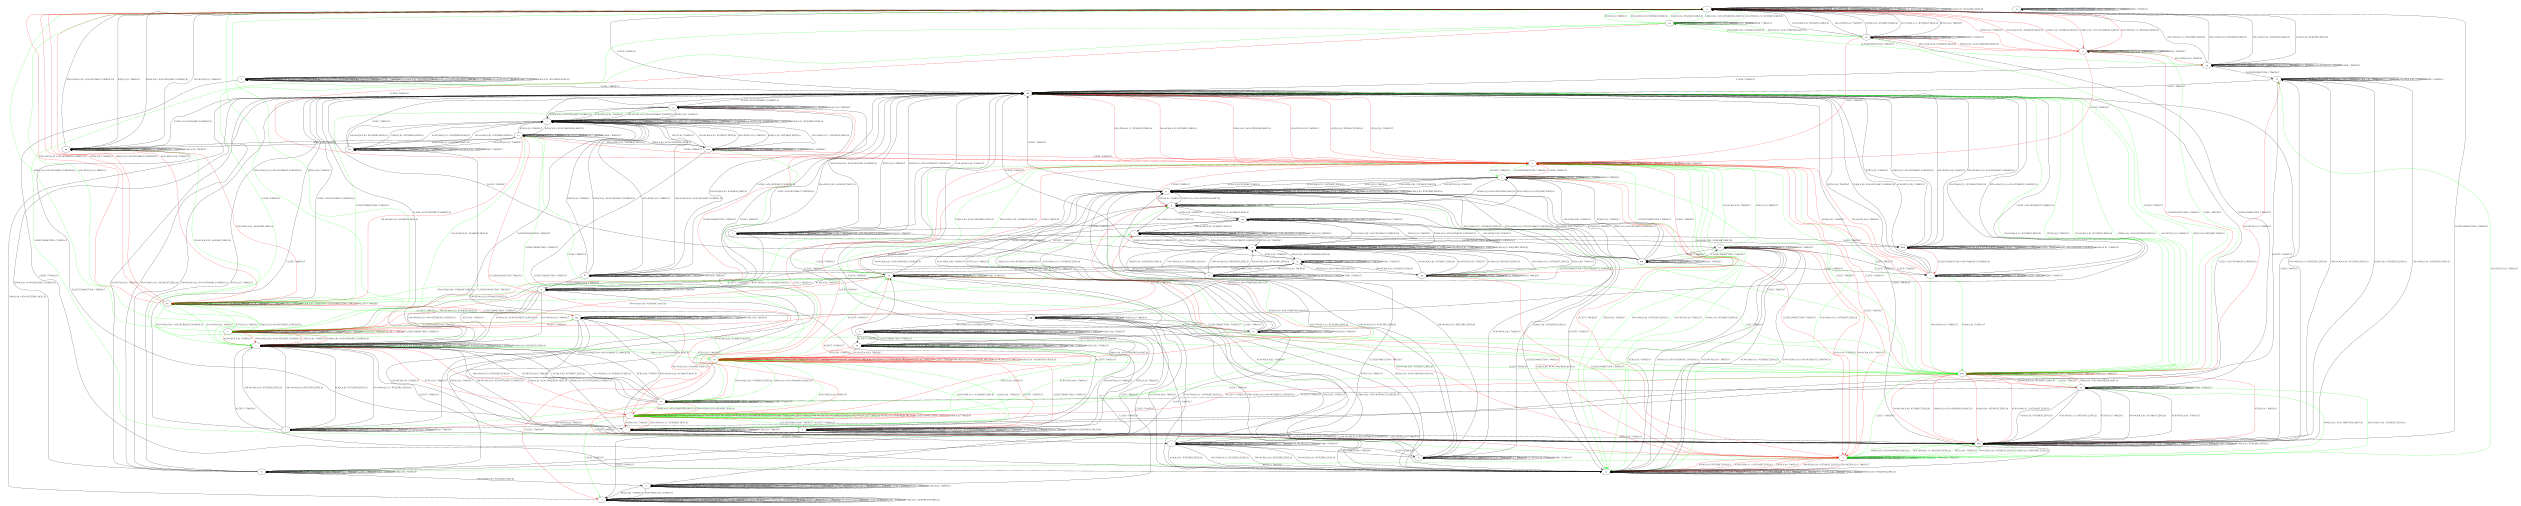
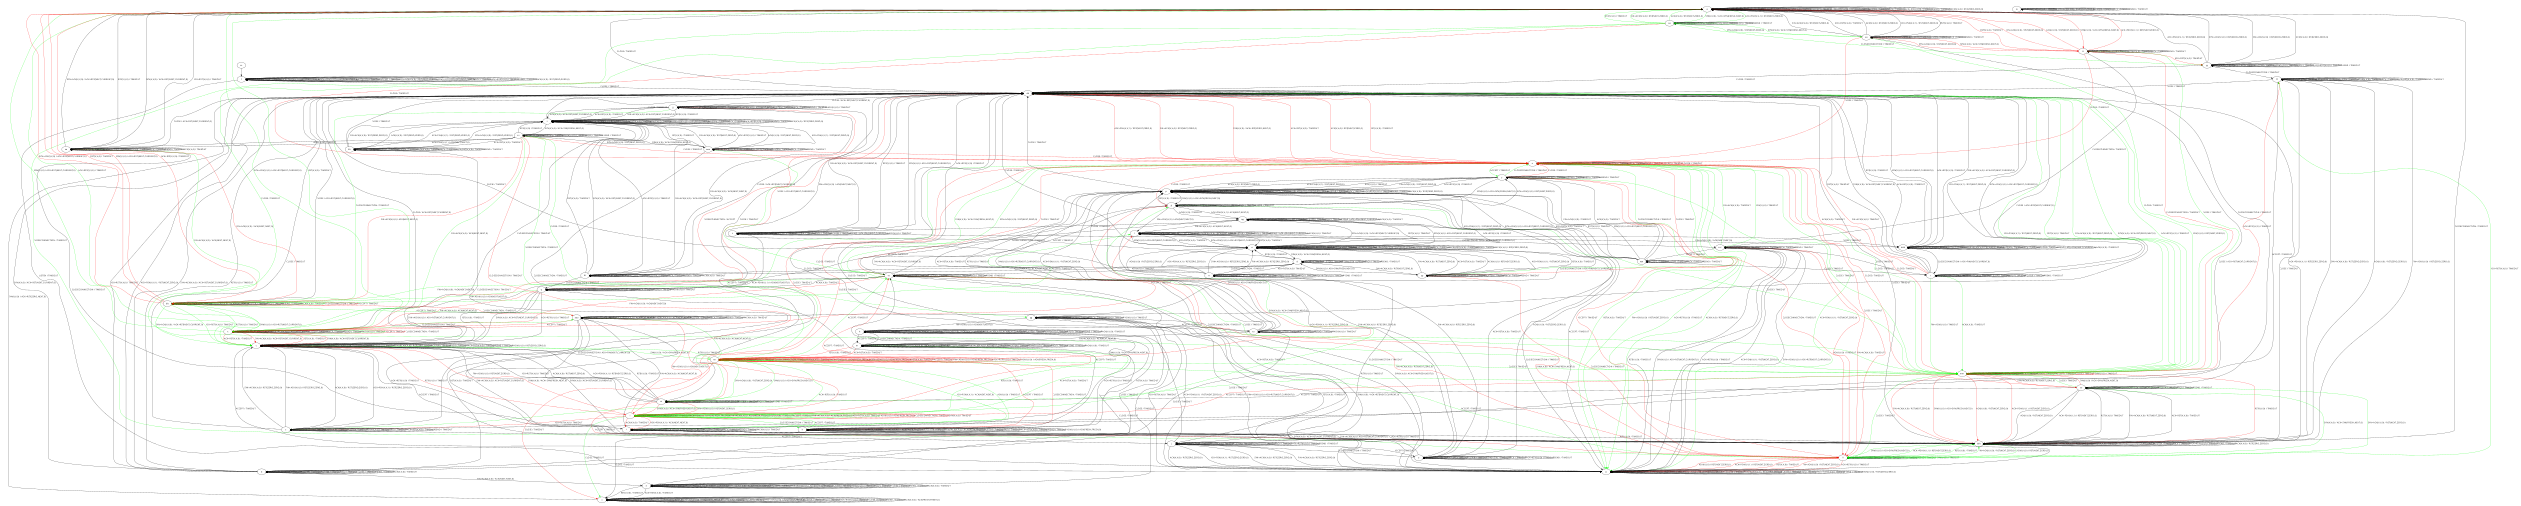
node "ss": added
edge "dd" -> "jj": reversed
edge "q" -> "dd": color black -> red
edge "jj" -> "x": label "CLOSECONNECTION / TIMEOUT" -> "CLOSECONNECTION / ACCEPT"
edge "ddd" -> "r": color red -> black
edge "ww" -> "ccc": now "tt" -> "ccc"
edge "pp" -> "mm": removed, label "CLOSE / TIMEOUT"
edge "zz" -> "mm": now "zz" -> "gg"
edge "ll" -> "b": now "ll" -> "nn"
